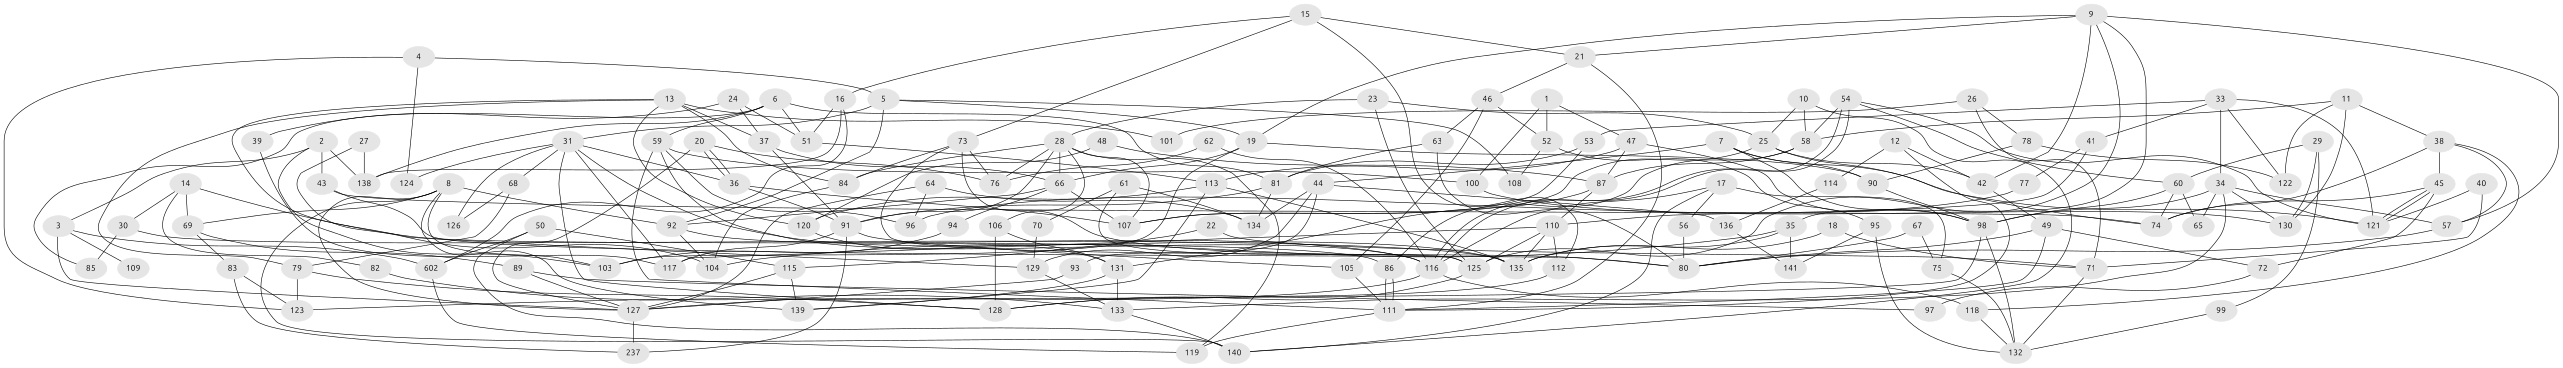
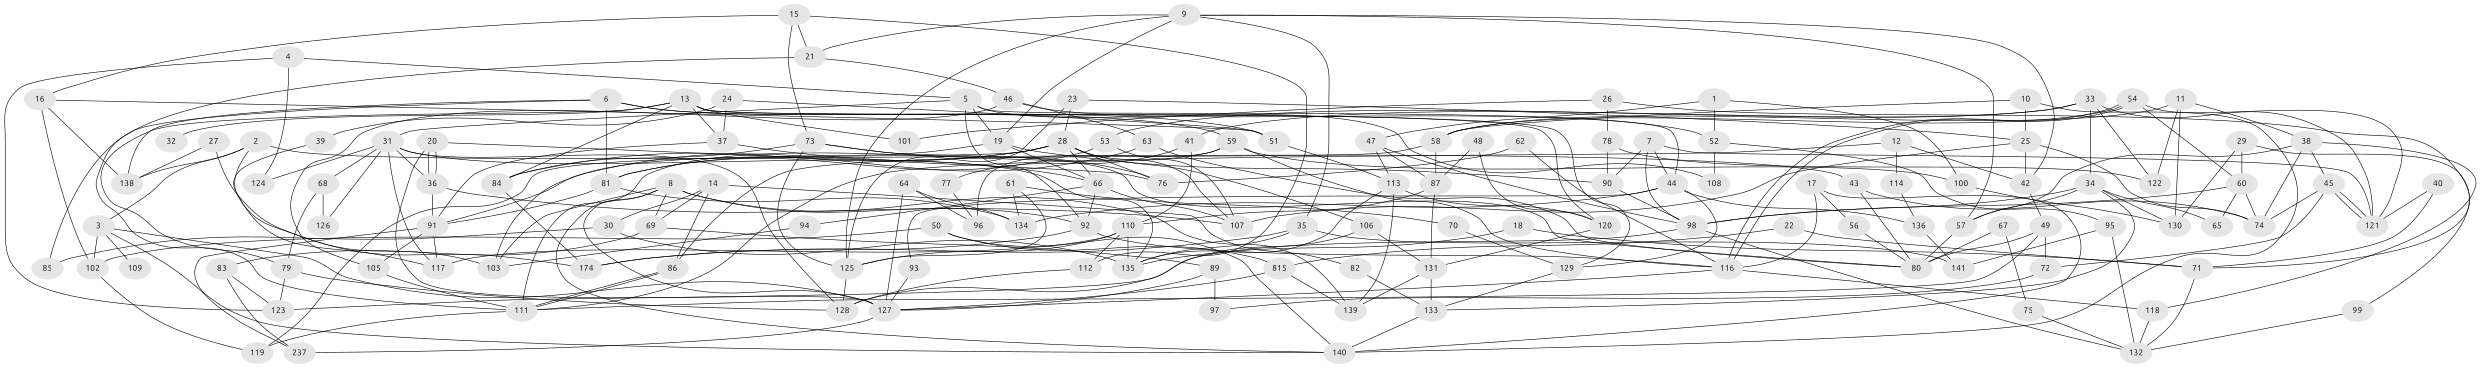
edge "5" -- "44": added
node "32": added
edge "17" -- "75": removed
node "602": label "602" -> "102"
node "104": label "104" -> "174"
node "115": label "115" -> "815"
edge "3" -- "140": added
